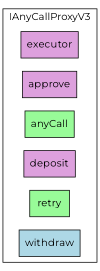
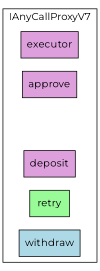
cluster "IAnyCallProxyV3": label "IAnyCallProxyV3" -> "IAnyCallProxyV7"
node "anyCall": removed
